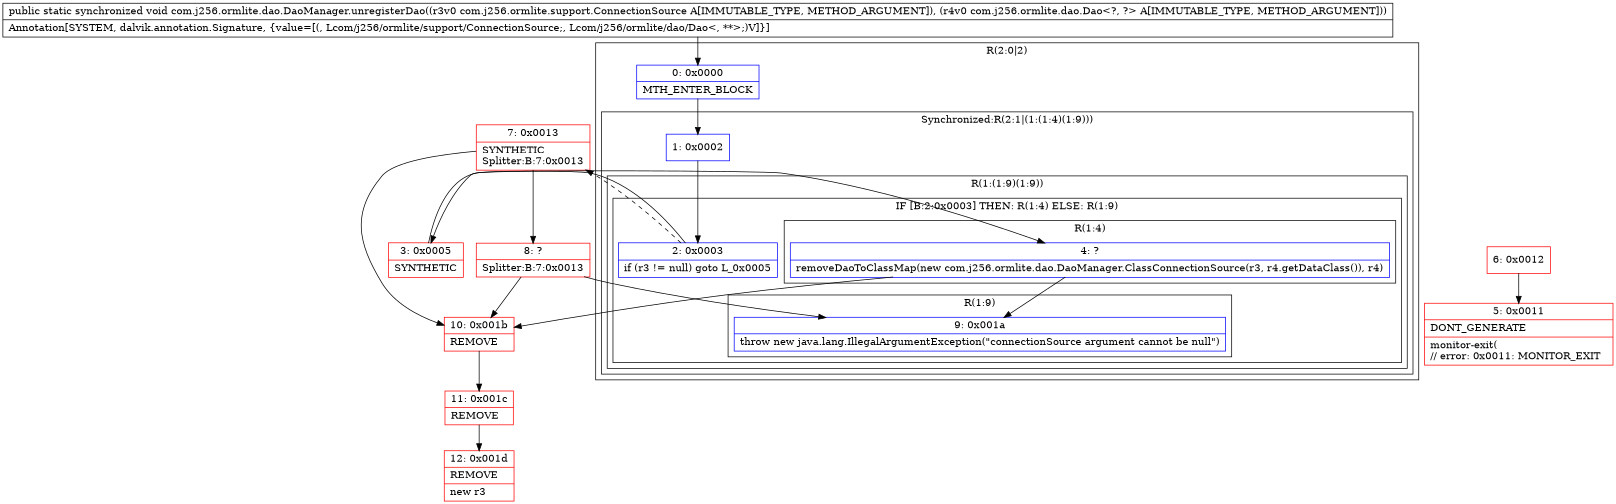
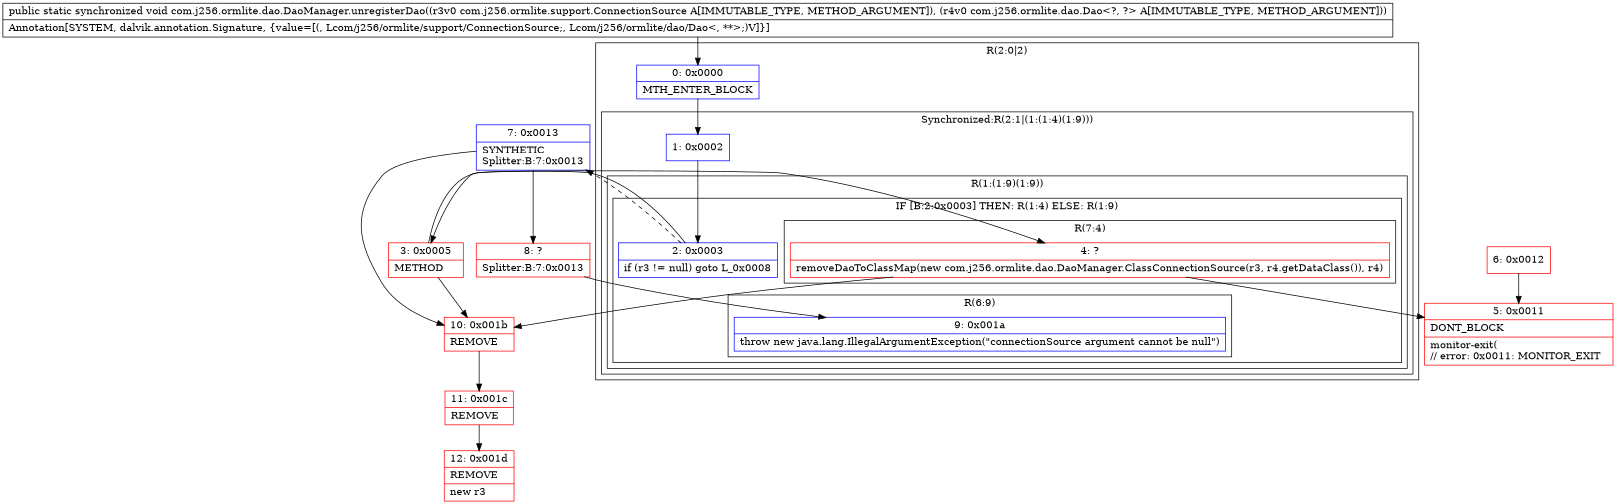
node "7: 0x0013": color red -> blue
cluster "R(1:4)": label "R(1:4)" -> "R(7:4)"
node "4: ?": color blue -> red
node "3: 0x0005": text "SYNTHETIC" -> "METHOD"
node "2: 0x0003": text "if (r3 != null) goto L_0x0005" -> "if (r3 != null) goto L_0x0008"
edge "8: ?" -> "10: 0x001b": now "3: 0x0005" -> "10: 0x001b"
edge "4: ?" -> "9: 0x001a": now "4: ?" -> "5: 0x0011"
cluster "R(1:9)": label "R(1:9)" -> "R(6:9)"
node "5: 0x0011": text "DONT_GENERATE" -> "DONT_BLOCK"
